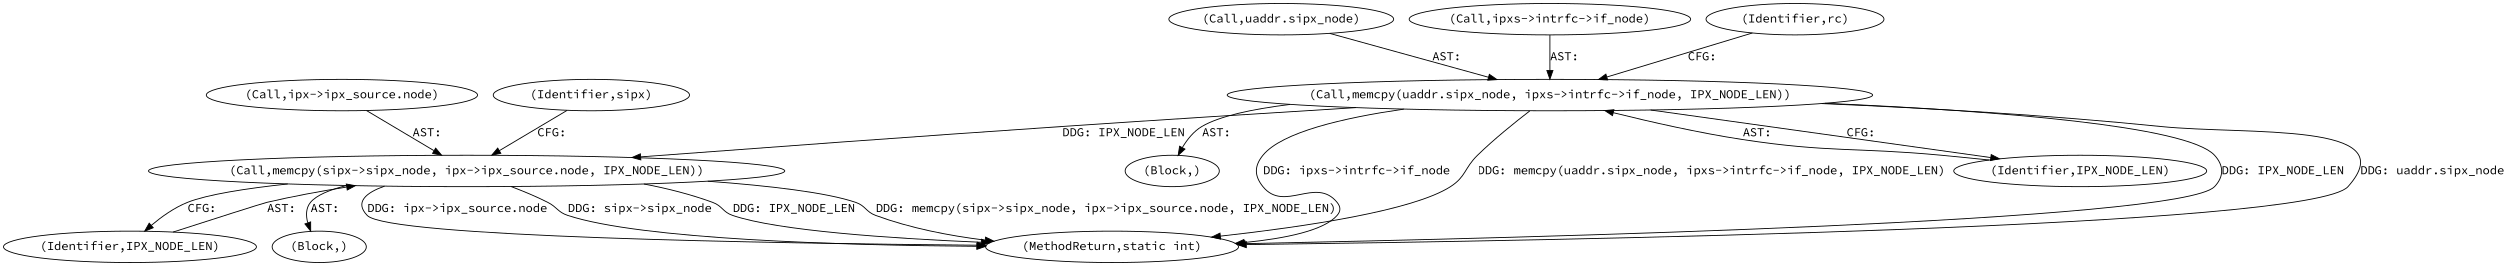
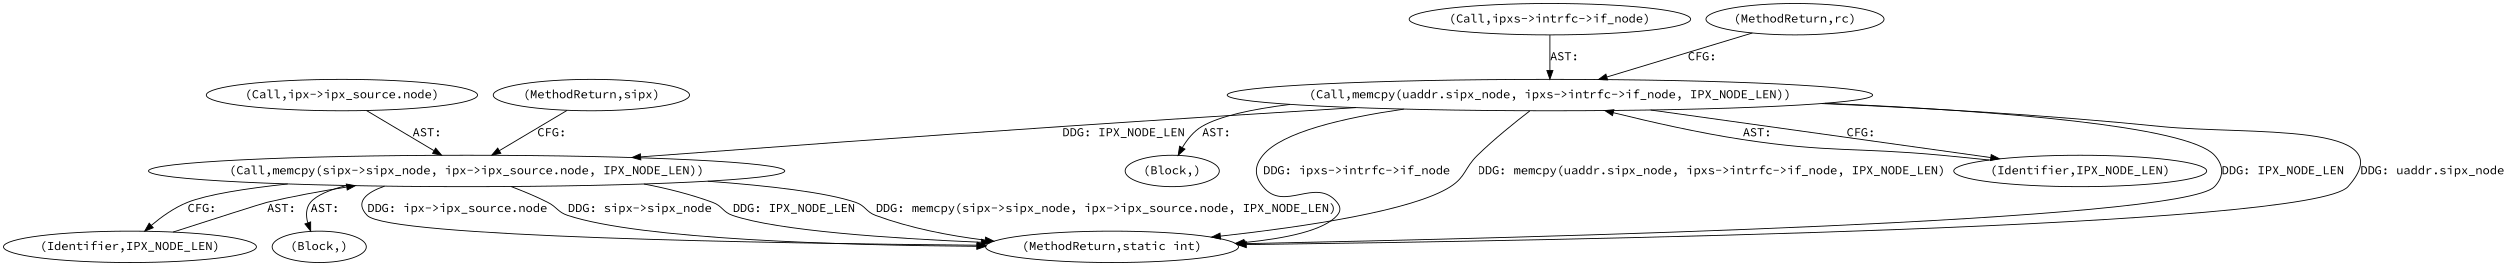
node "(Call,uaddr.sipx_node)": removed
node "(Identifier,rc)": label "(Identifier,rc)" -> "(MethodReturn,rc)"
node "(Identifier,sipx)": label "(Identifier,sipx)" -> "(MethodReturn,sipx)"
